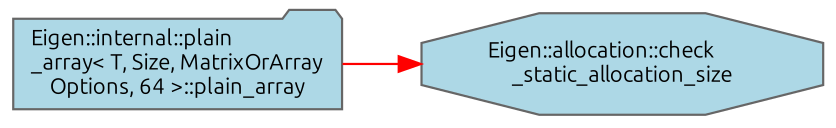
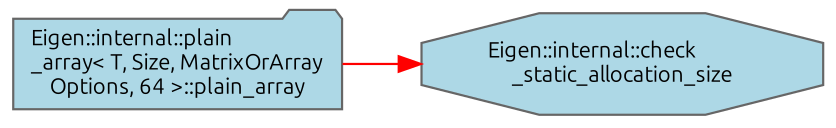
node "Eigen::allocation::check _static_allocation_size": label "Eigen::allocation::check _static_allocation_size" -> "Eigen::internal::check _static_allocation_size"
